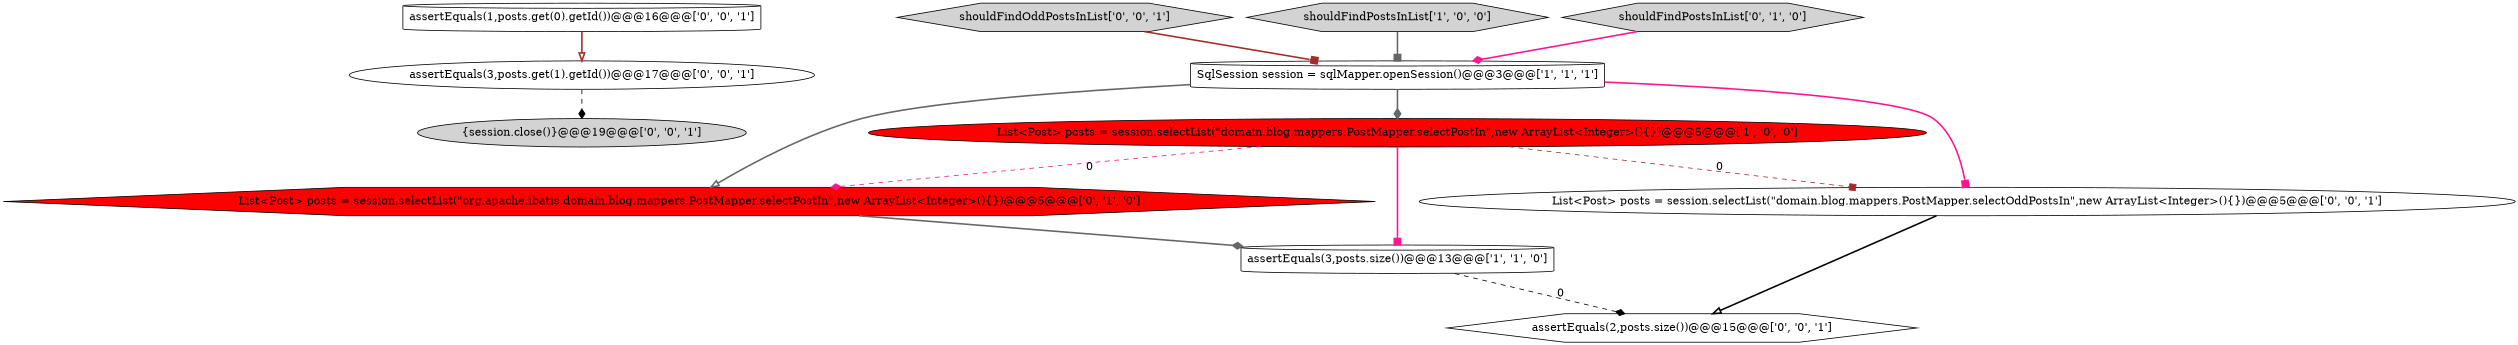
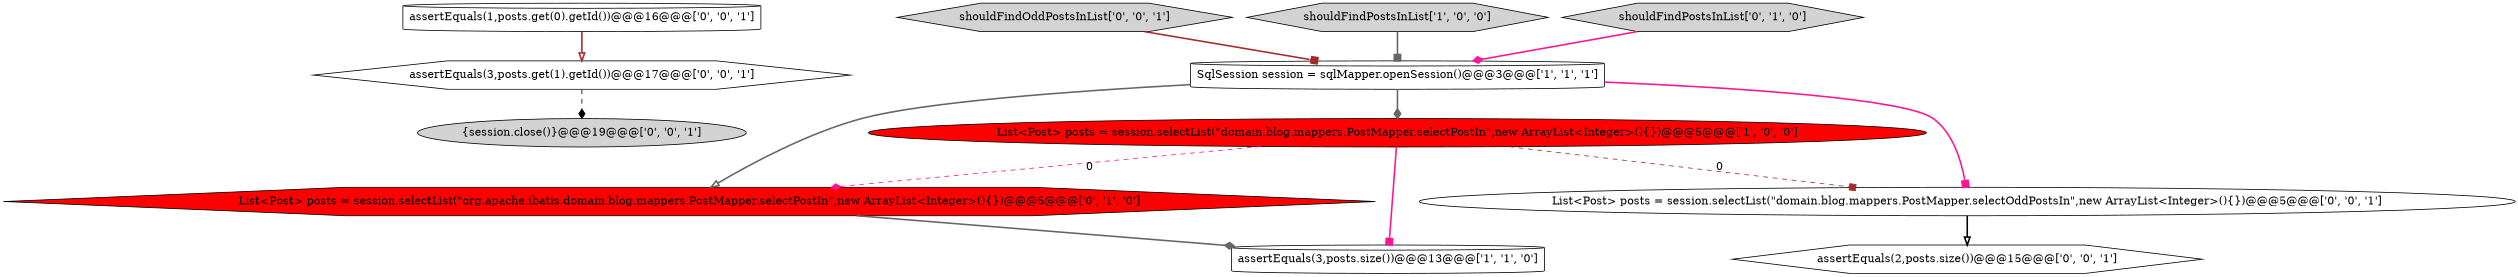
node "assertEquals(3,posts.get(1).getId())@@@17@@@['0', '0', '1']": shape ellipse -> hexagon
edge "assertEquals(3,posts.size())@@@13@@@['1', '1', '0']" -> "assertEquals(2,posts.size())@@@15@@@['0', '0', '1']": removed, label "0"
